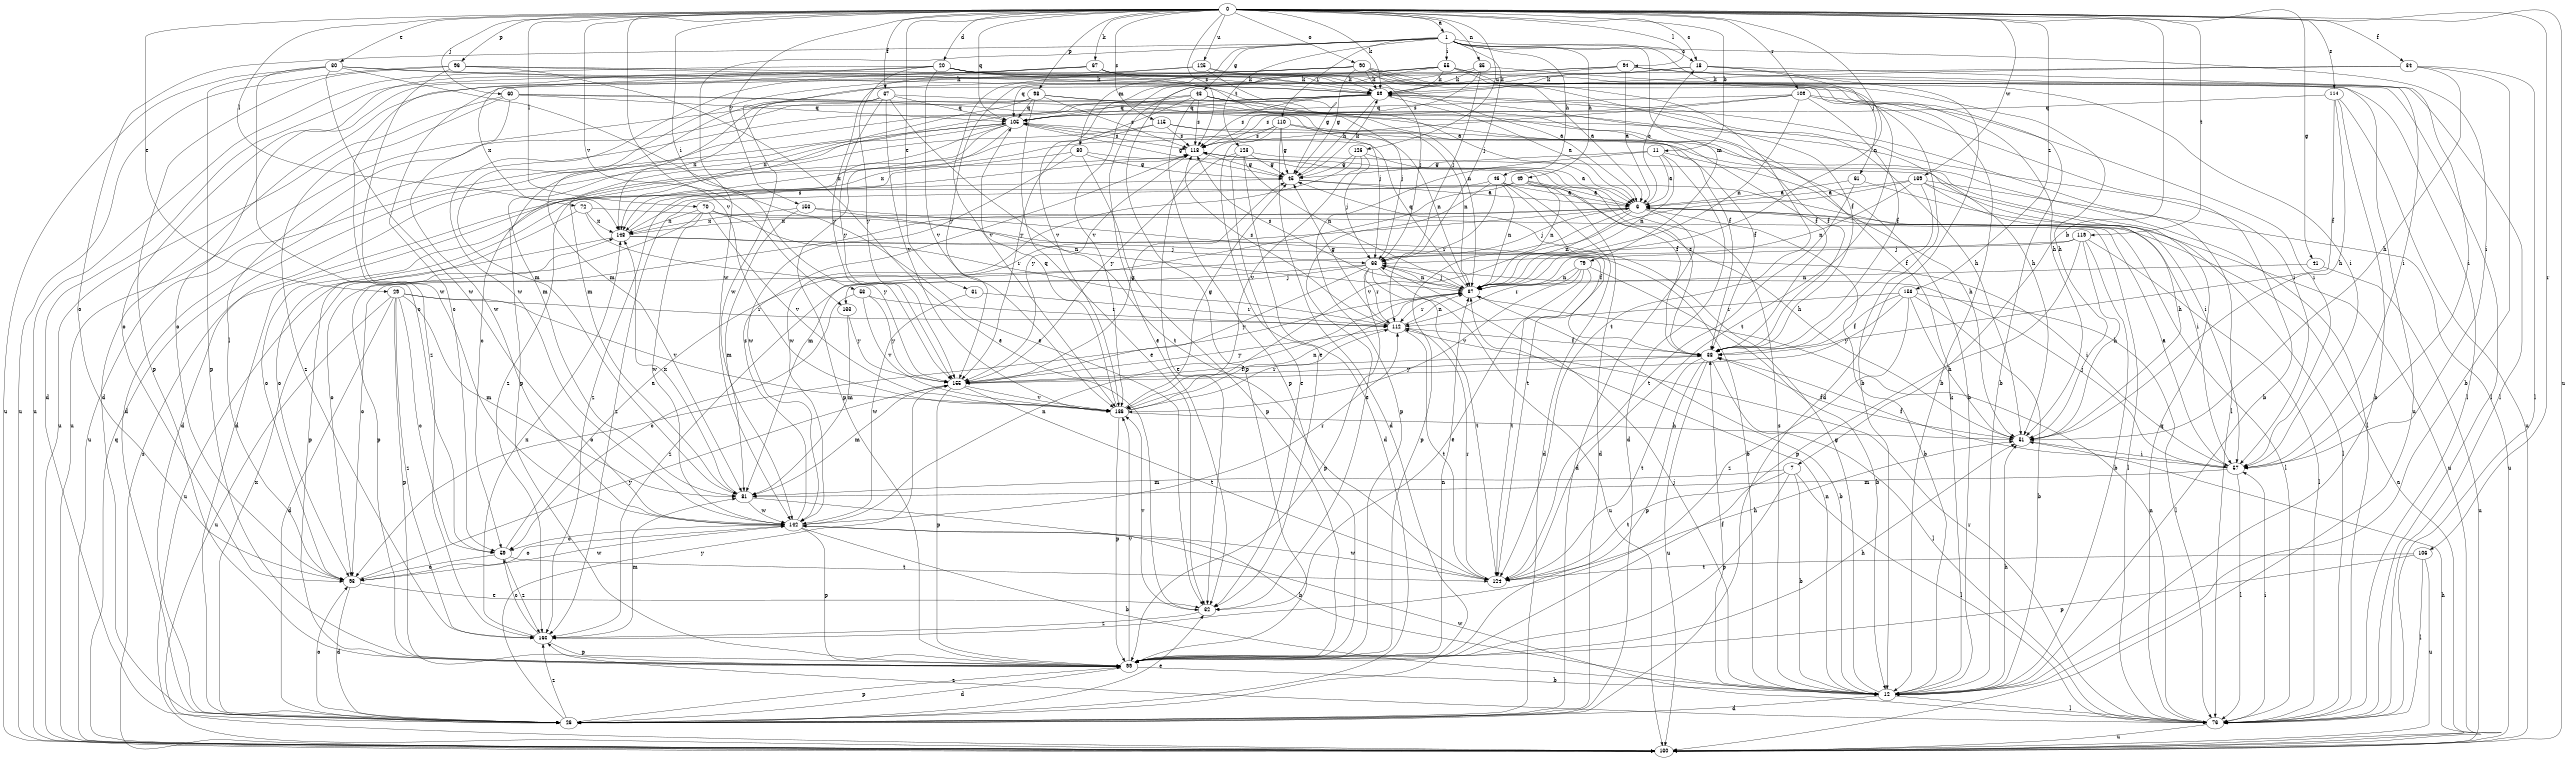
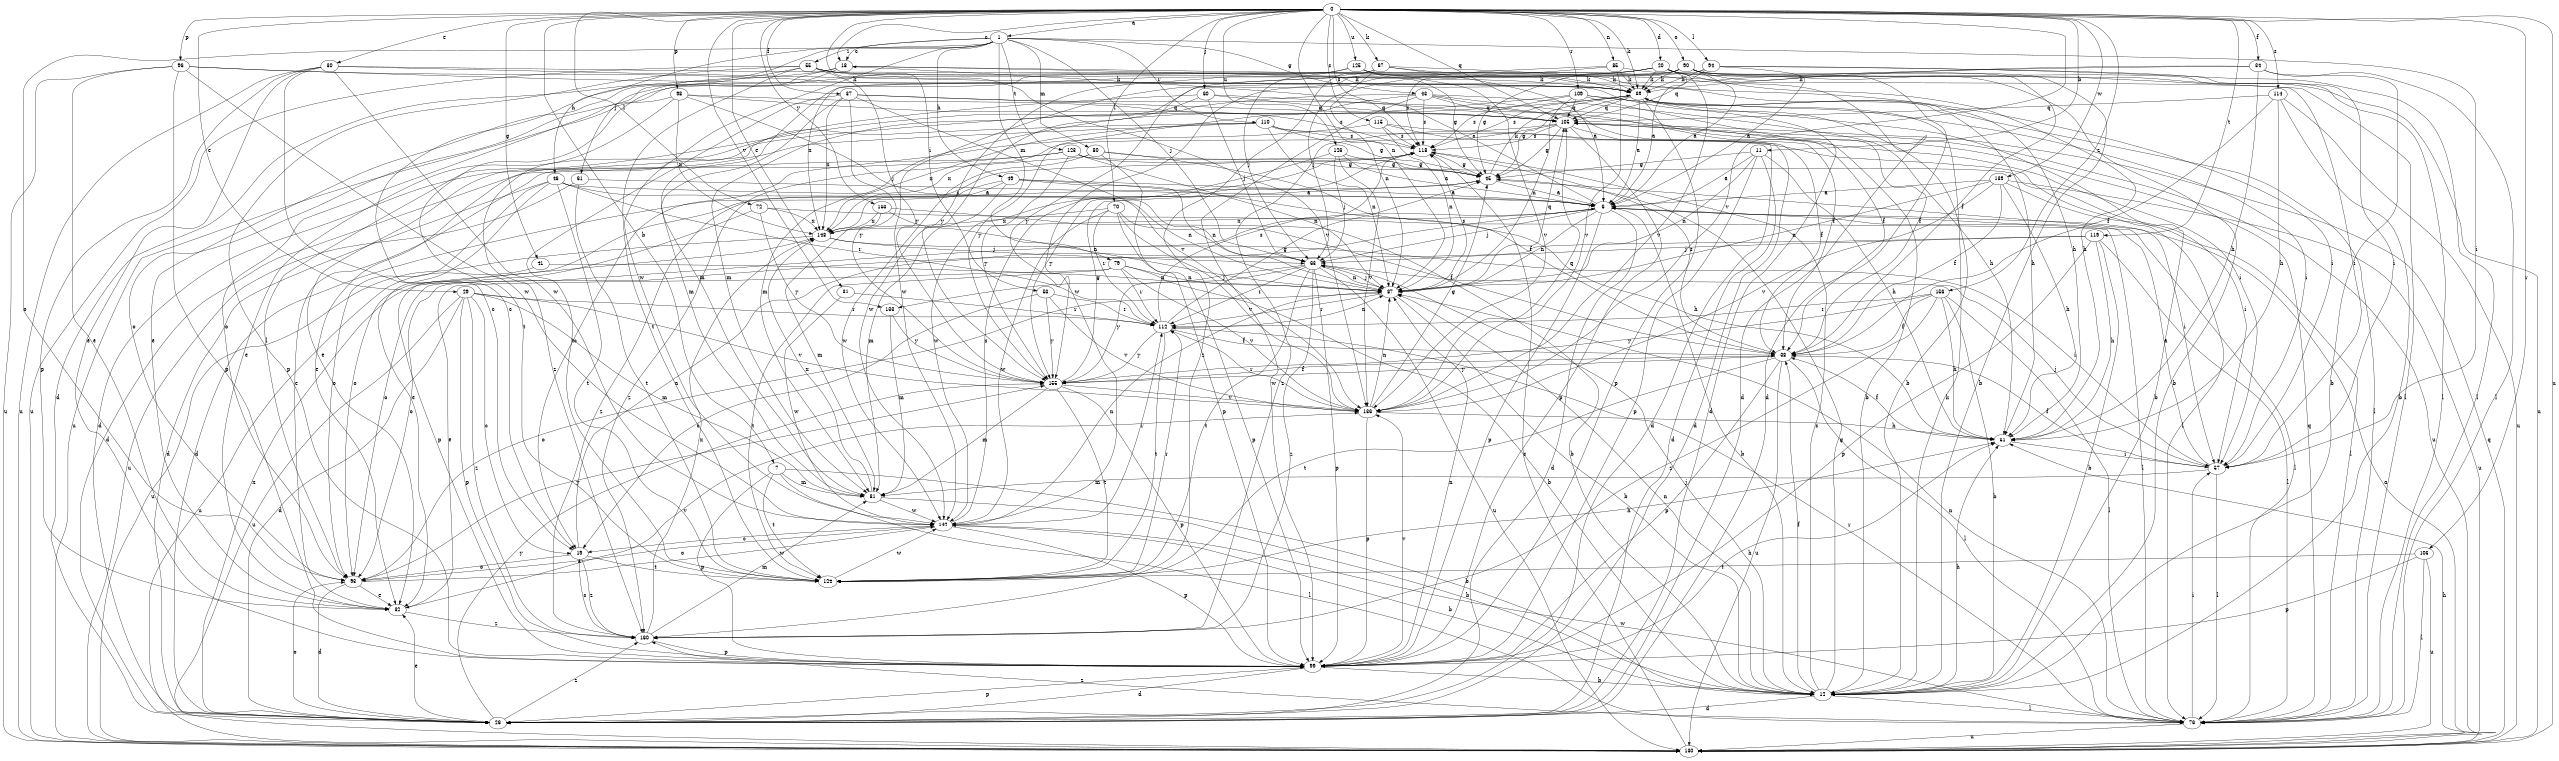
edge "98" -> "38": removed, label "f"
edge "69" -> "45": label "h" -> "g"
edge "43" -> "99": label "p" -> "w"
node "59": label "59" -> "19"
edge "60" -> "130": removed, label "u"
